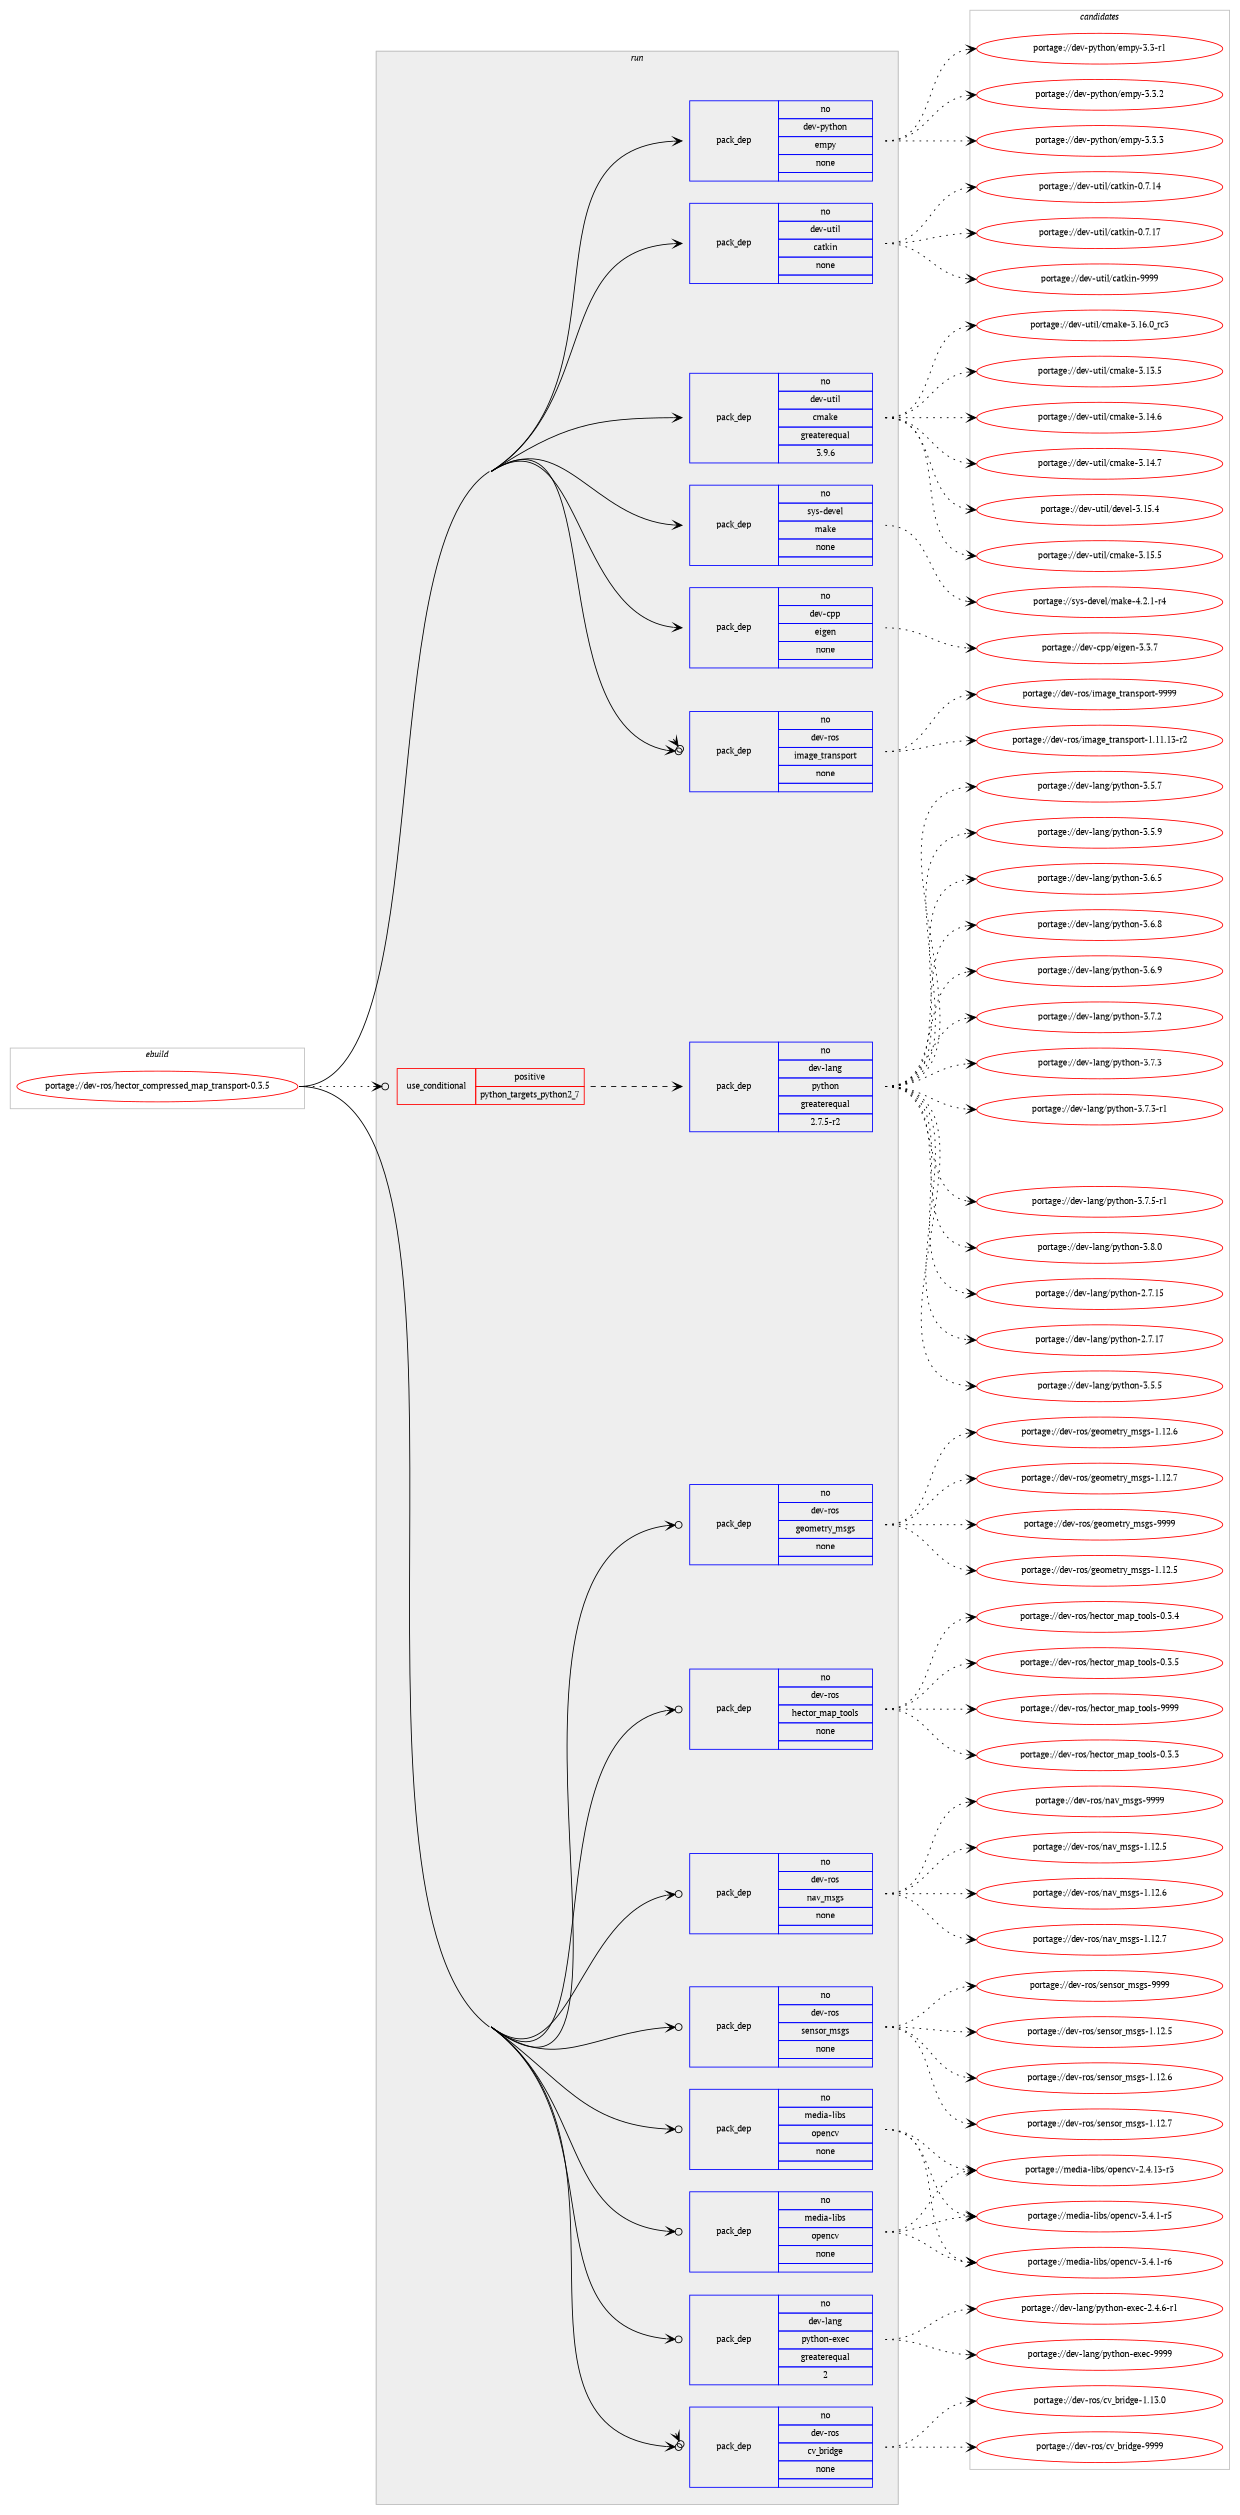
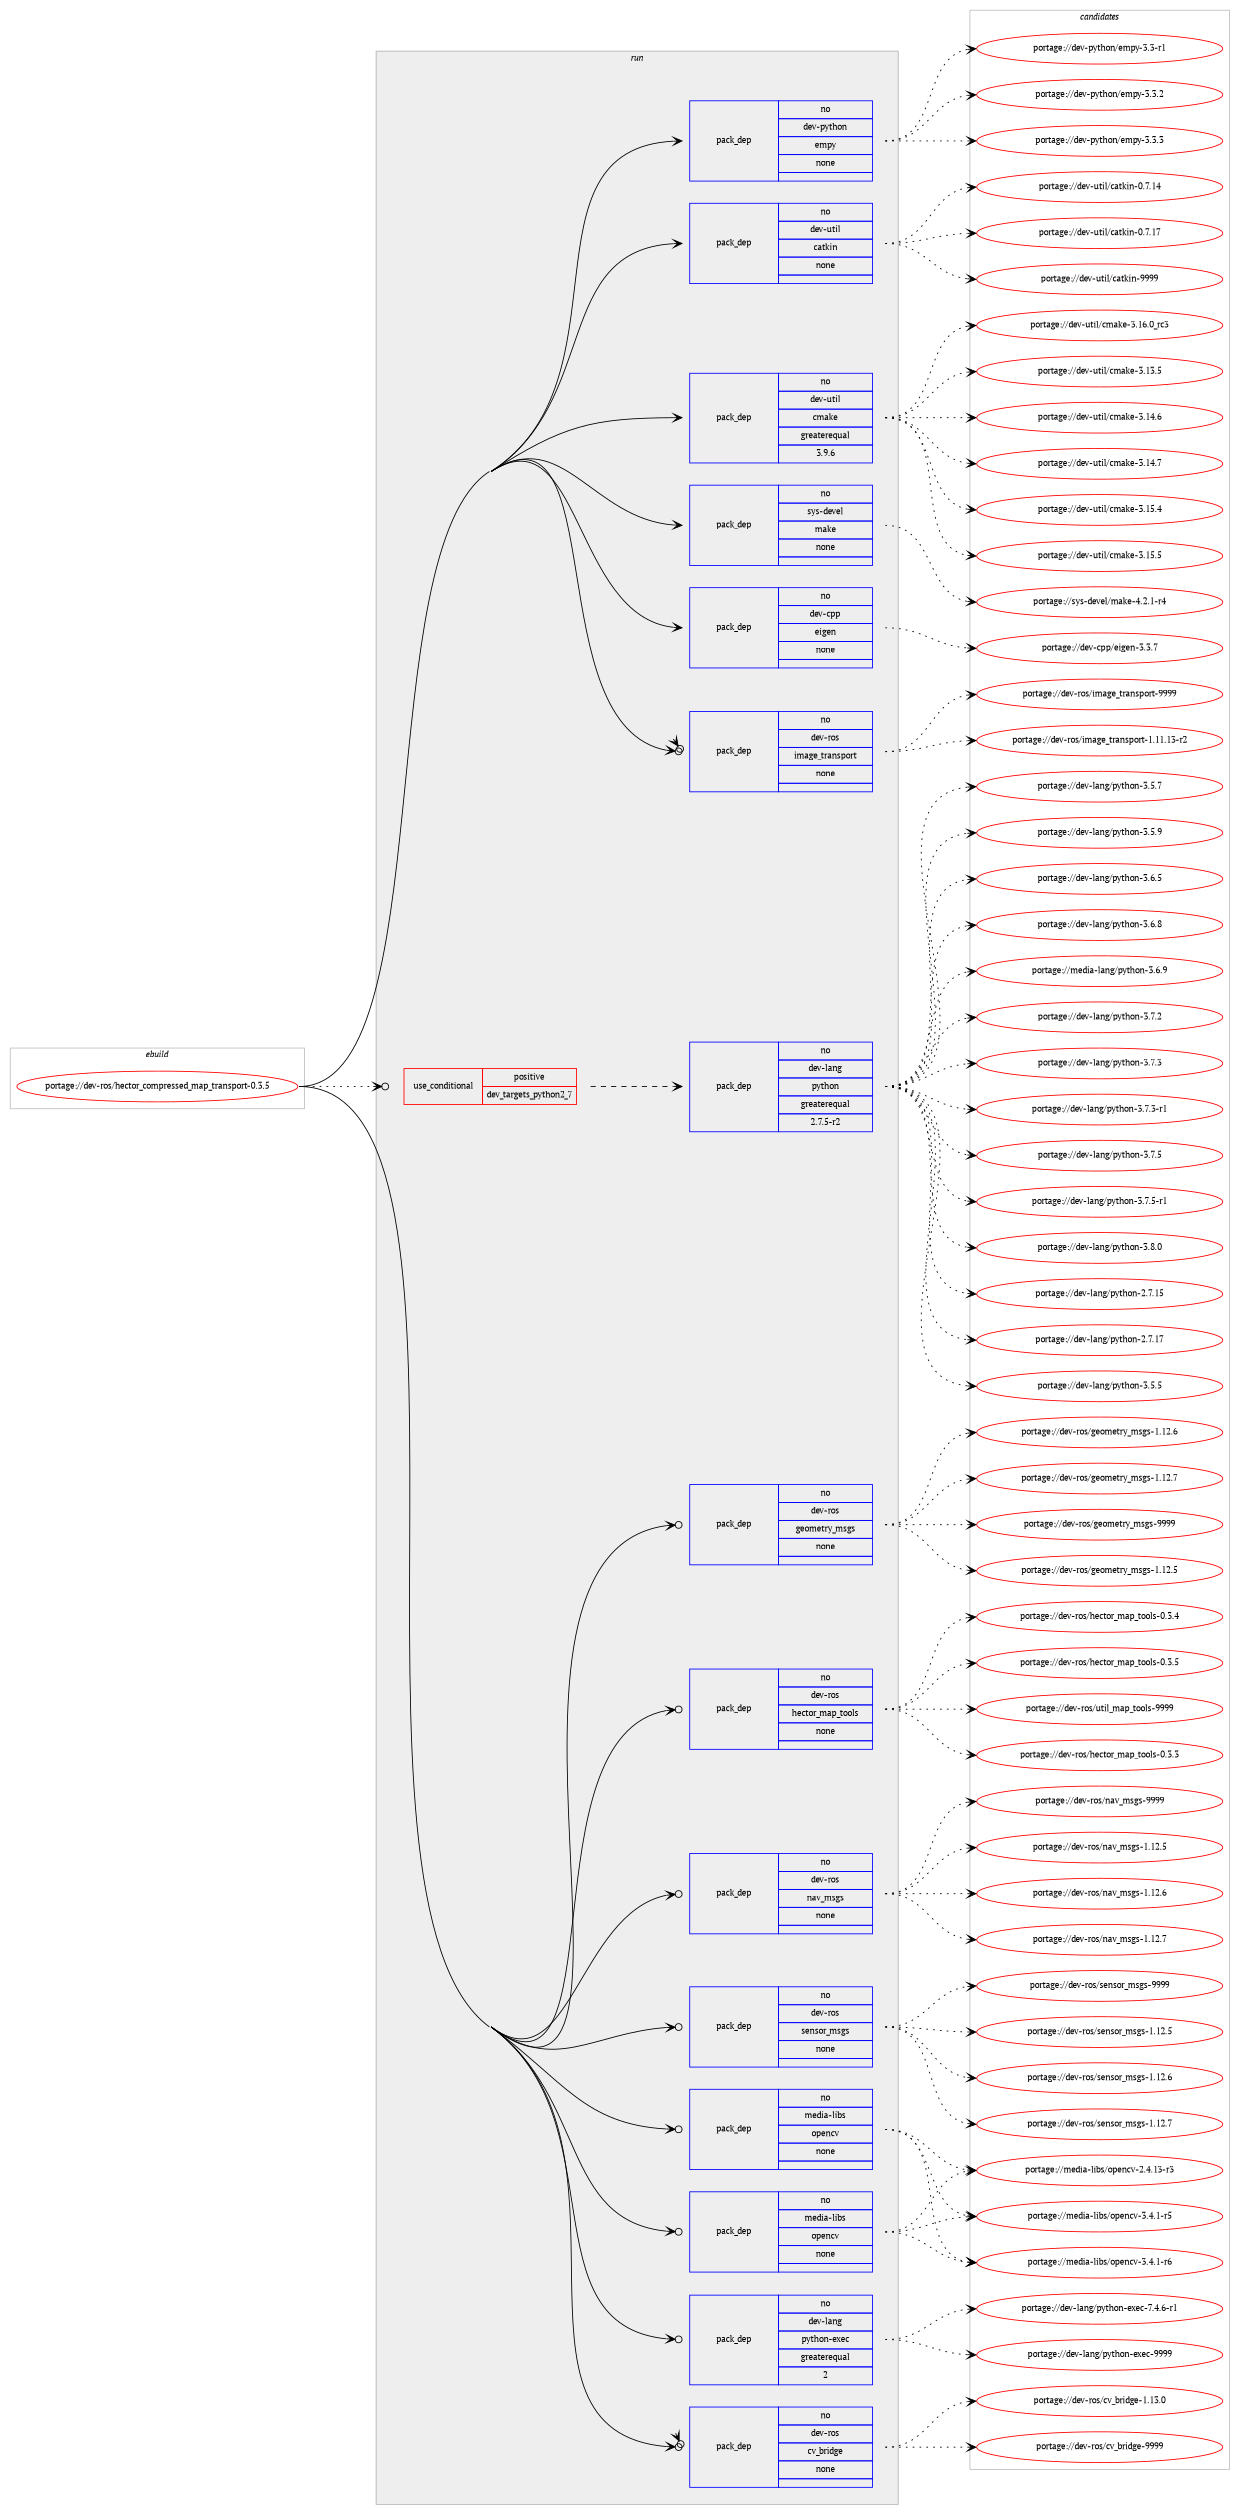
node "portage://dev-util/devel-3.15.4": label "portage://dev-util/devel-3.15.4" -> "portage://dev-util/cmake-3.15.4"
node "portage://dev-lang/python-3.6.9": label "portage://dev-lang/python-3.6.9" -> "portage://media-lang/python-3.6.9"
node "use_conditional": text "python_targets_python2_7" -> "dev_targets_python2_7"
node "portage://dev-lang/python-3.7.5": added
node "portage://dev-ros/hector_map_tools-9999": label "portage://dev-ros/hector_map_tools-9999" -> "portage://dev-ros/util_map_tools-9999"
node "portage://dev-lang/python-exec-2.4.6-r1": label "portage://dev-lang/python-exec-2.4.6-r1" -> "portage://dev-lang/python-exec-7.4.6-r1"
